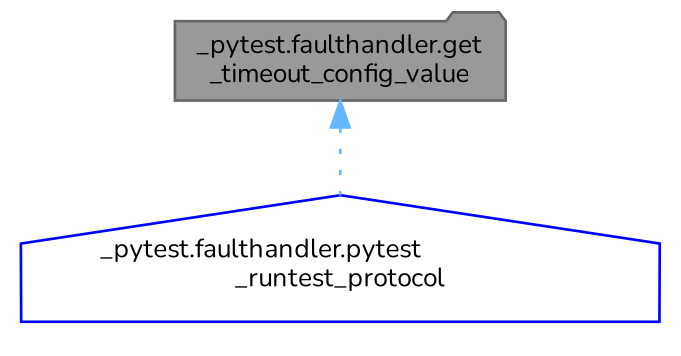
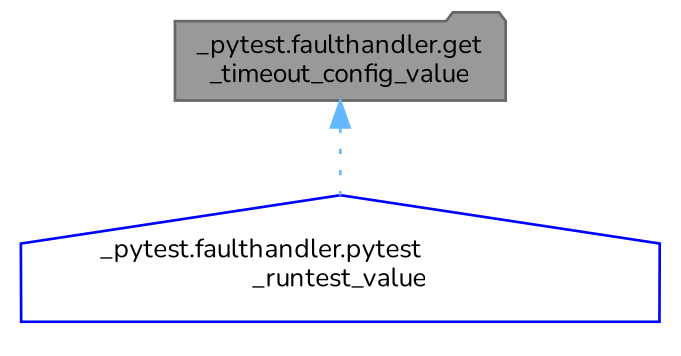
node "_pytest.faulthandler.pytest _runtest_protocol": label "_pytest.faulthandler.pytest _runtest_protocol" -> "_pytest.faulthandler.pytest _runtest_value"
